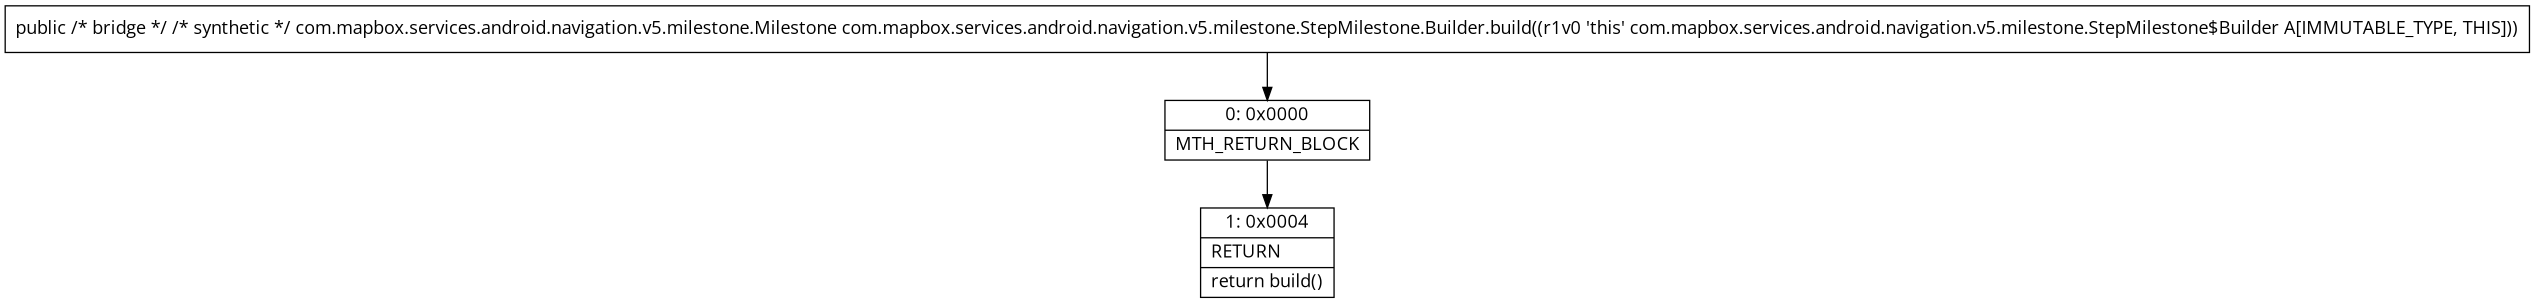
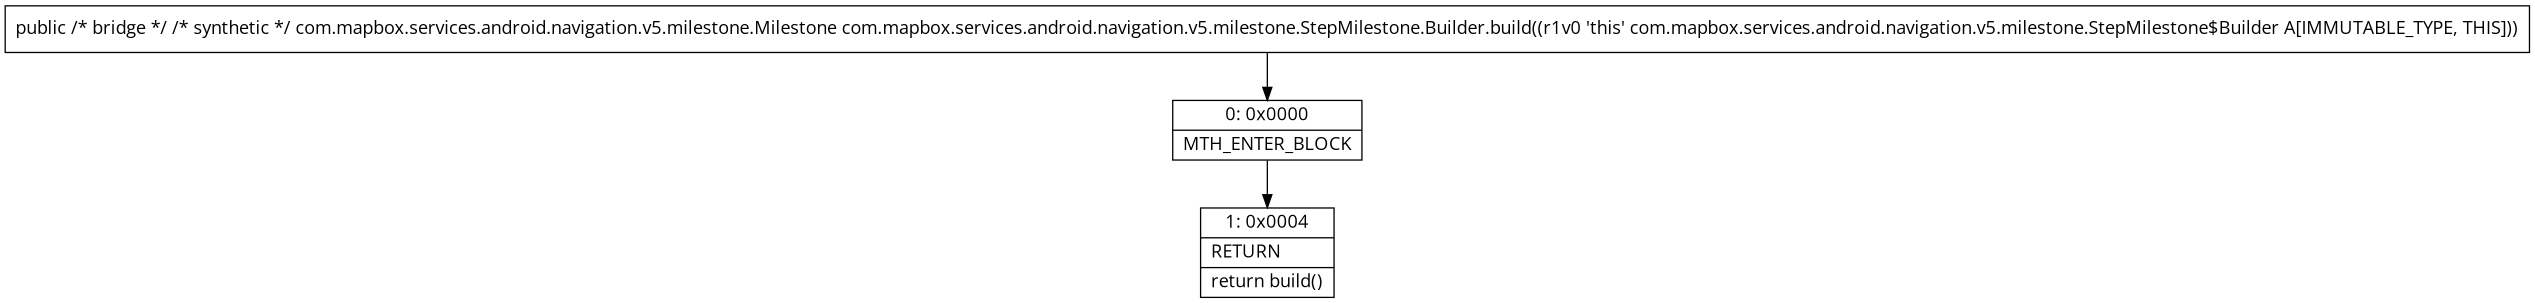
node "0: 0x0000": text "MTH_RETURN_BLOCK" -> "MTH_ENTER_BLOCK"
